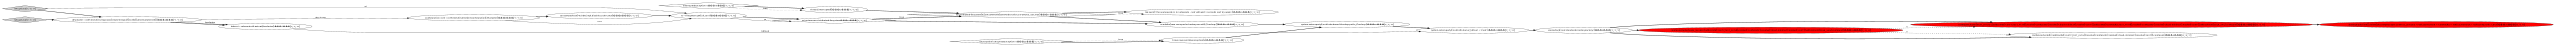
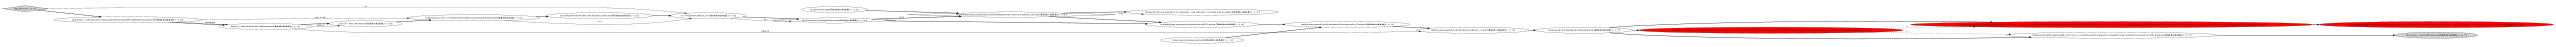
node "InterruptedException e@@@16@@@['1', '1', '0']": removed
node "setupClass['0', '1', '0']": removed
node "URI uri = new URI(hdfsUri)@@@6@@@['1', '1', '0']": added
node "docsSeed = random().nextLong()@@@5@@@['0', '0', '1']": added
node "IOException|URISyntaxException e@@@23@@@['1', '1', '0']": removed
